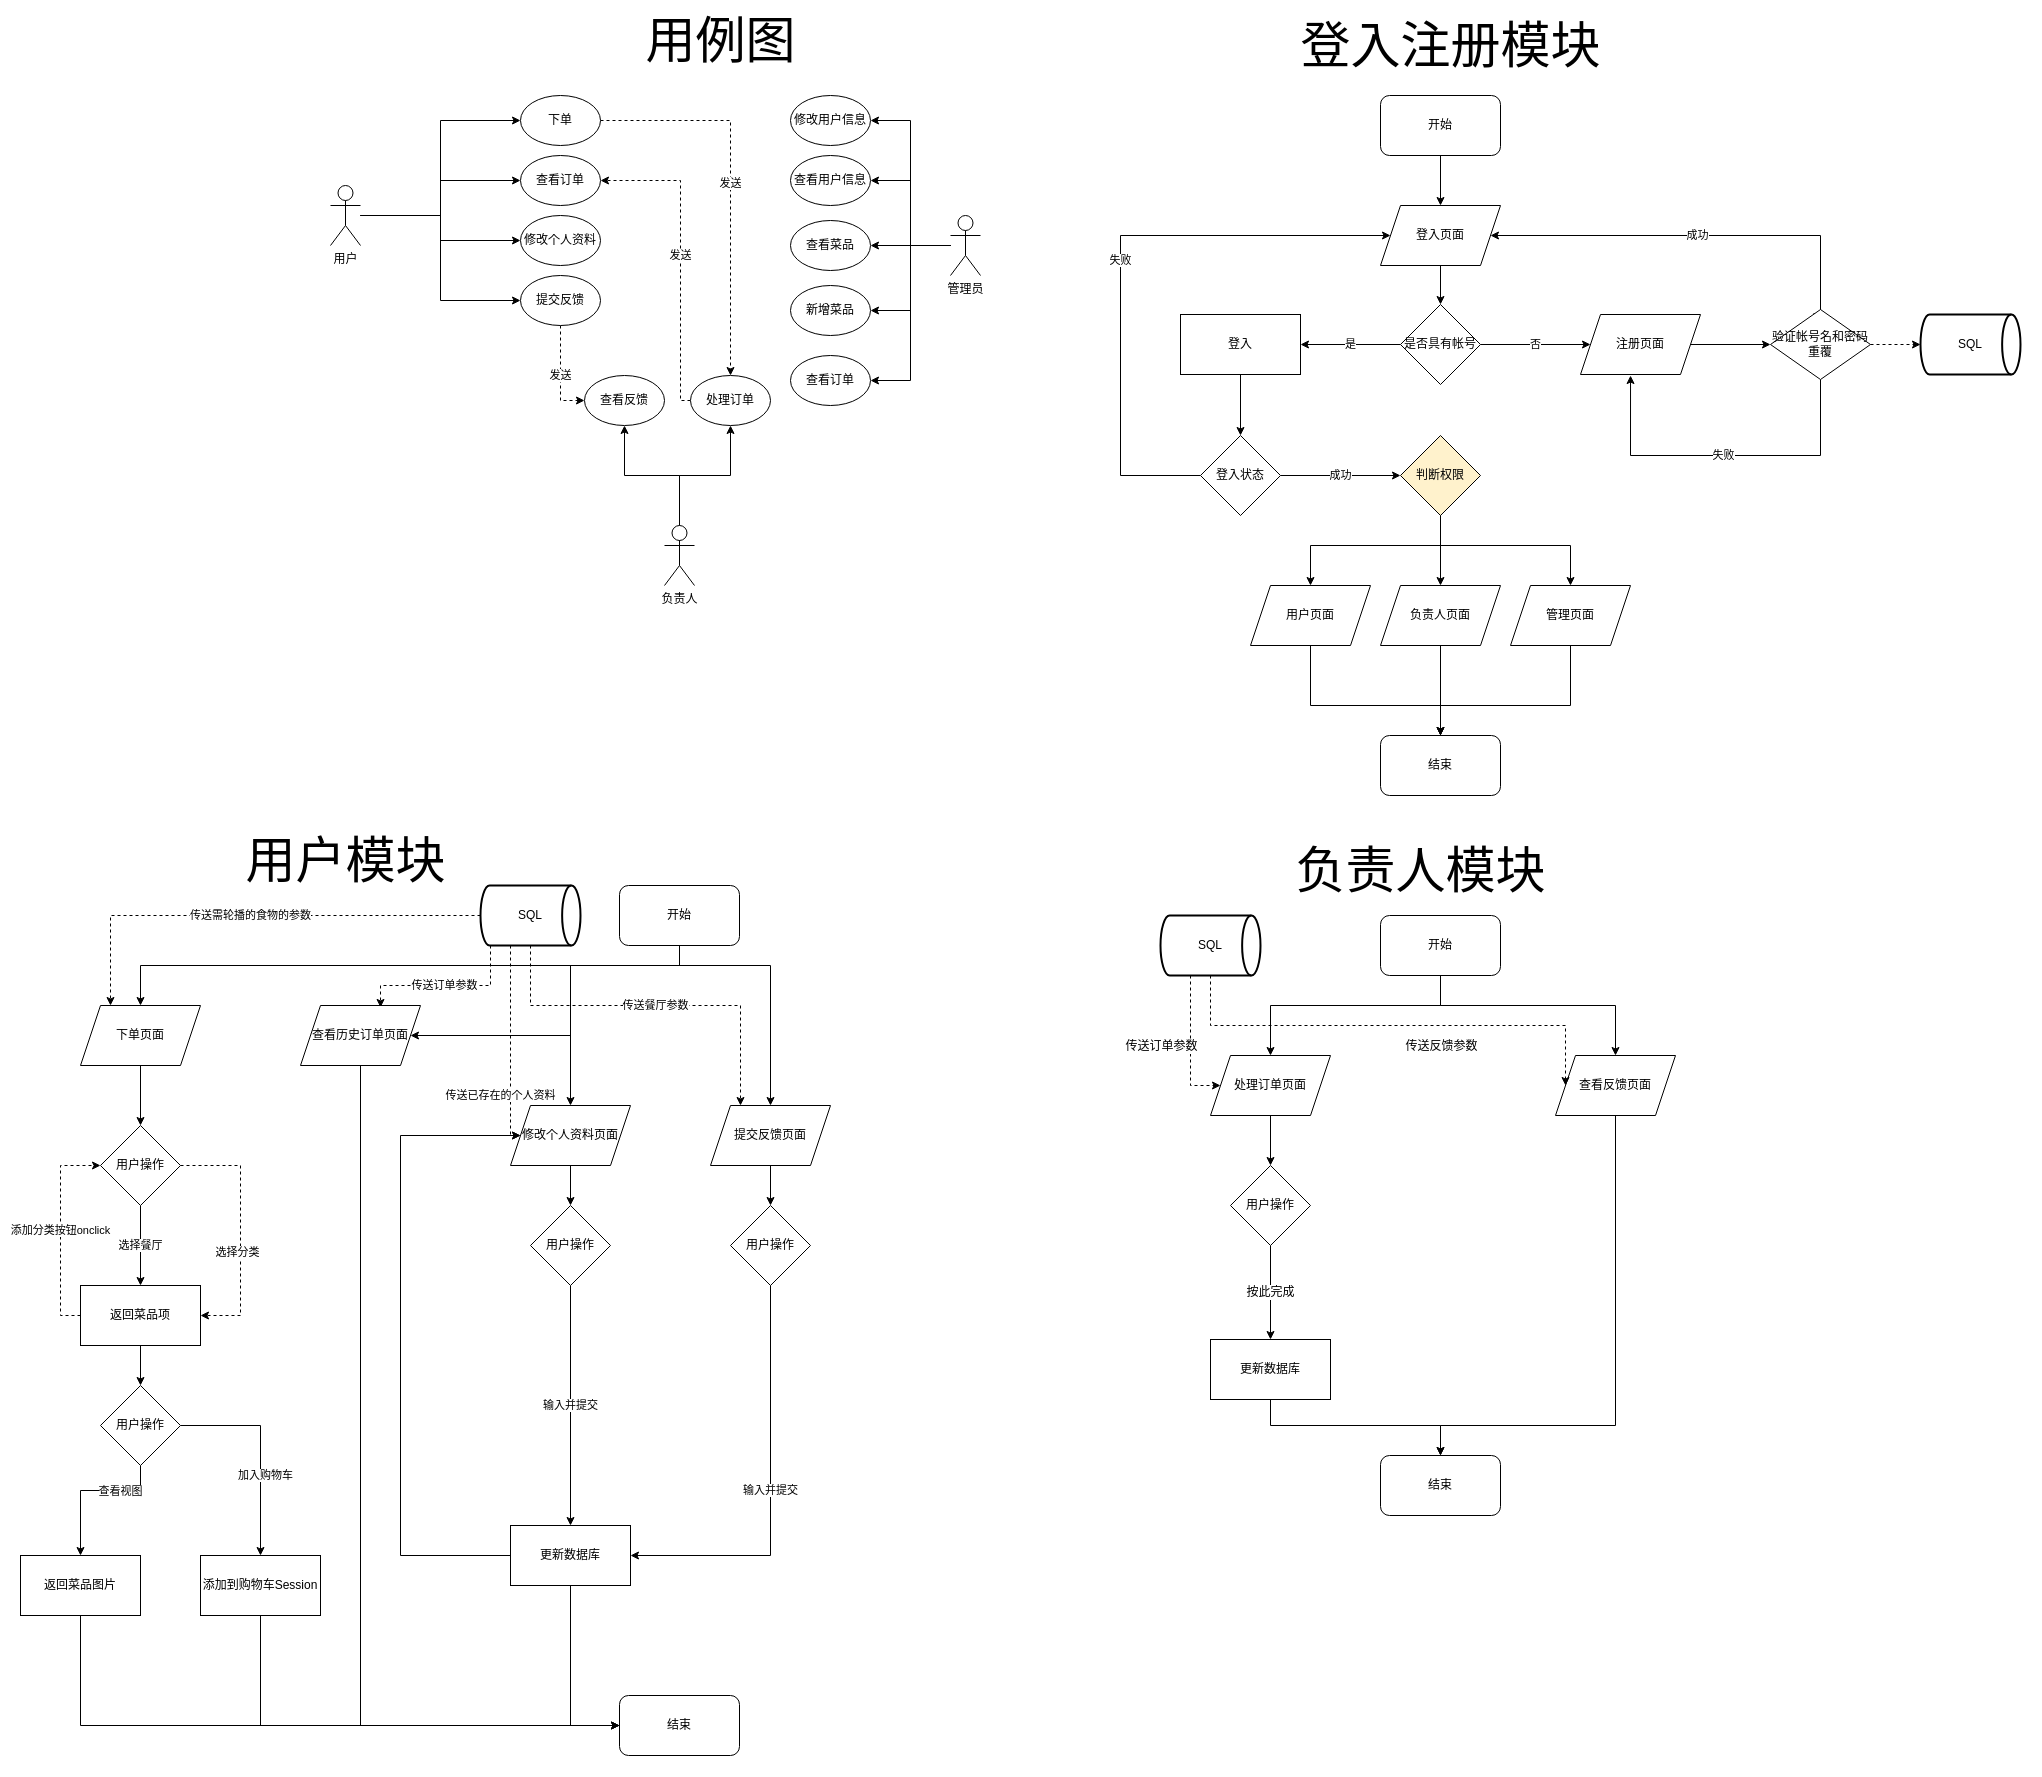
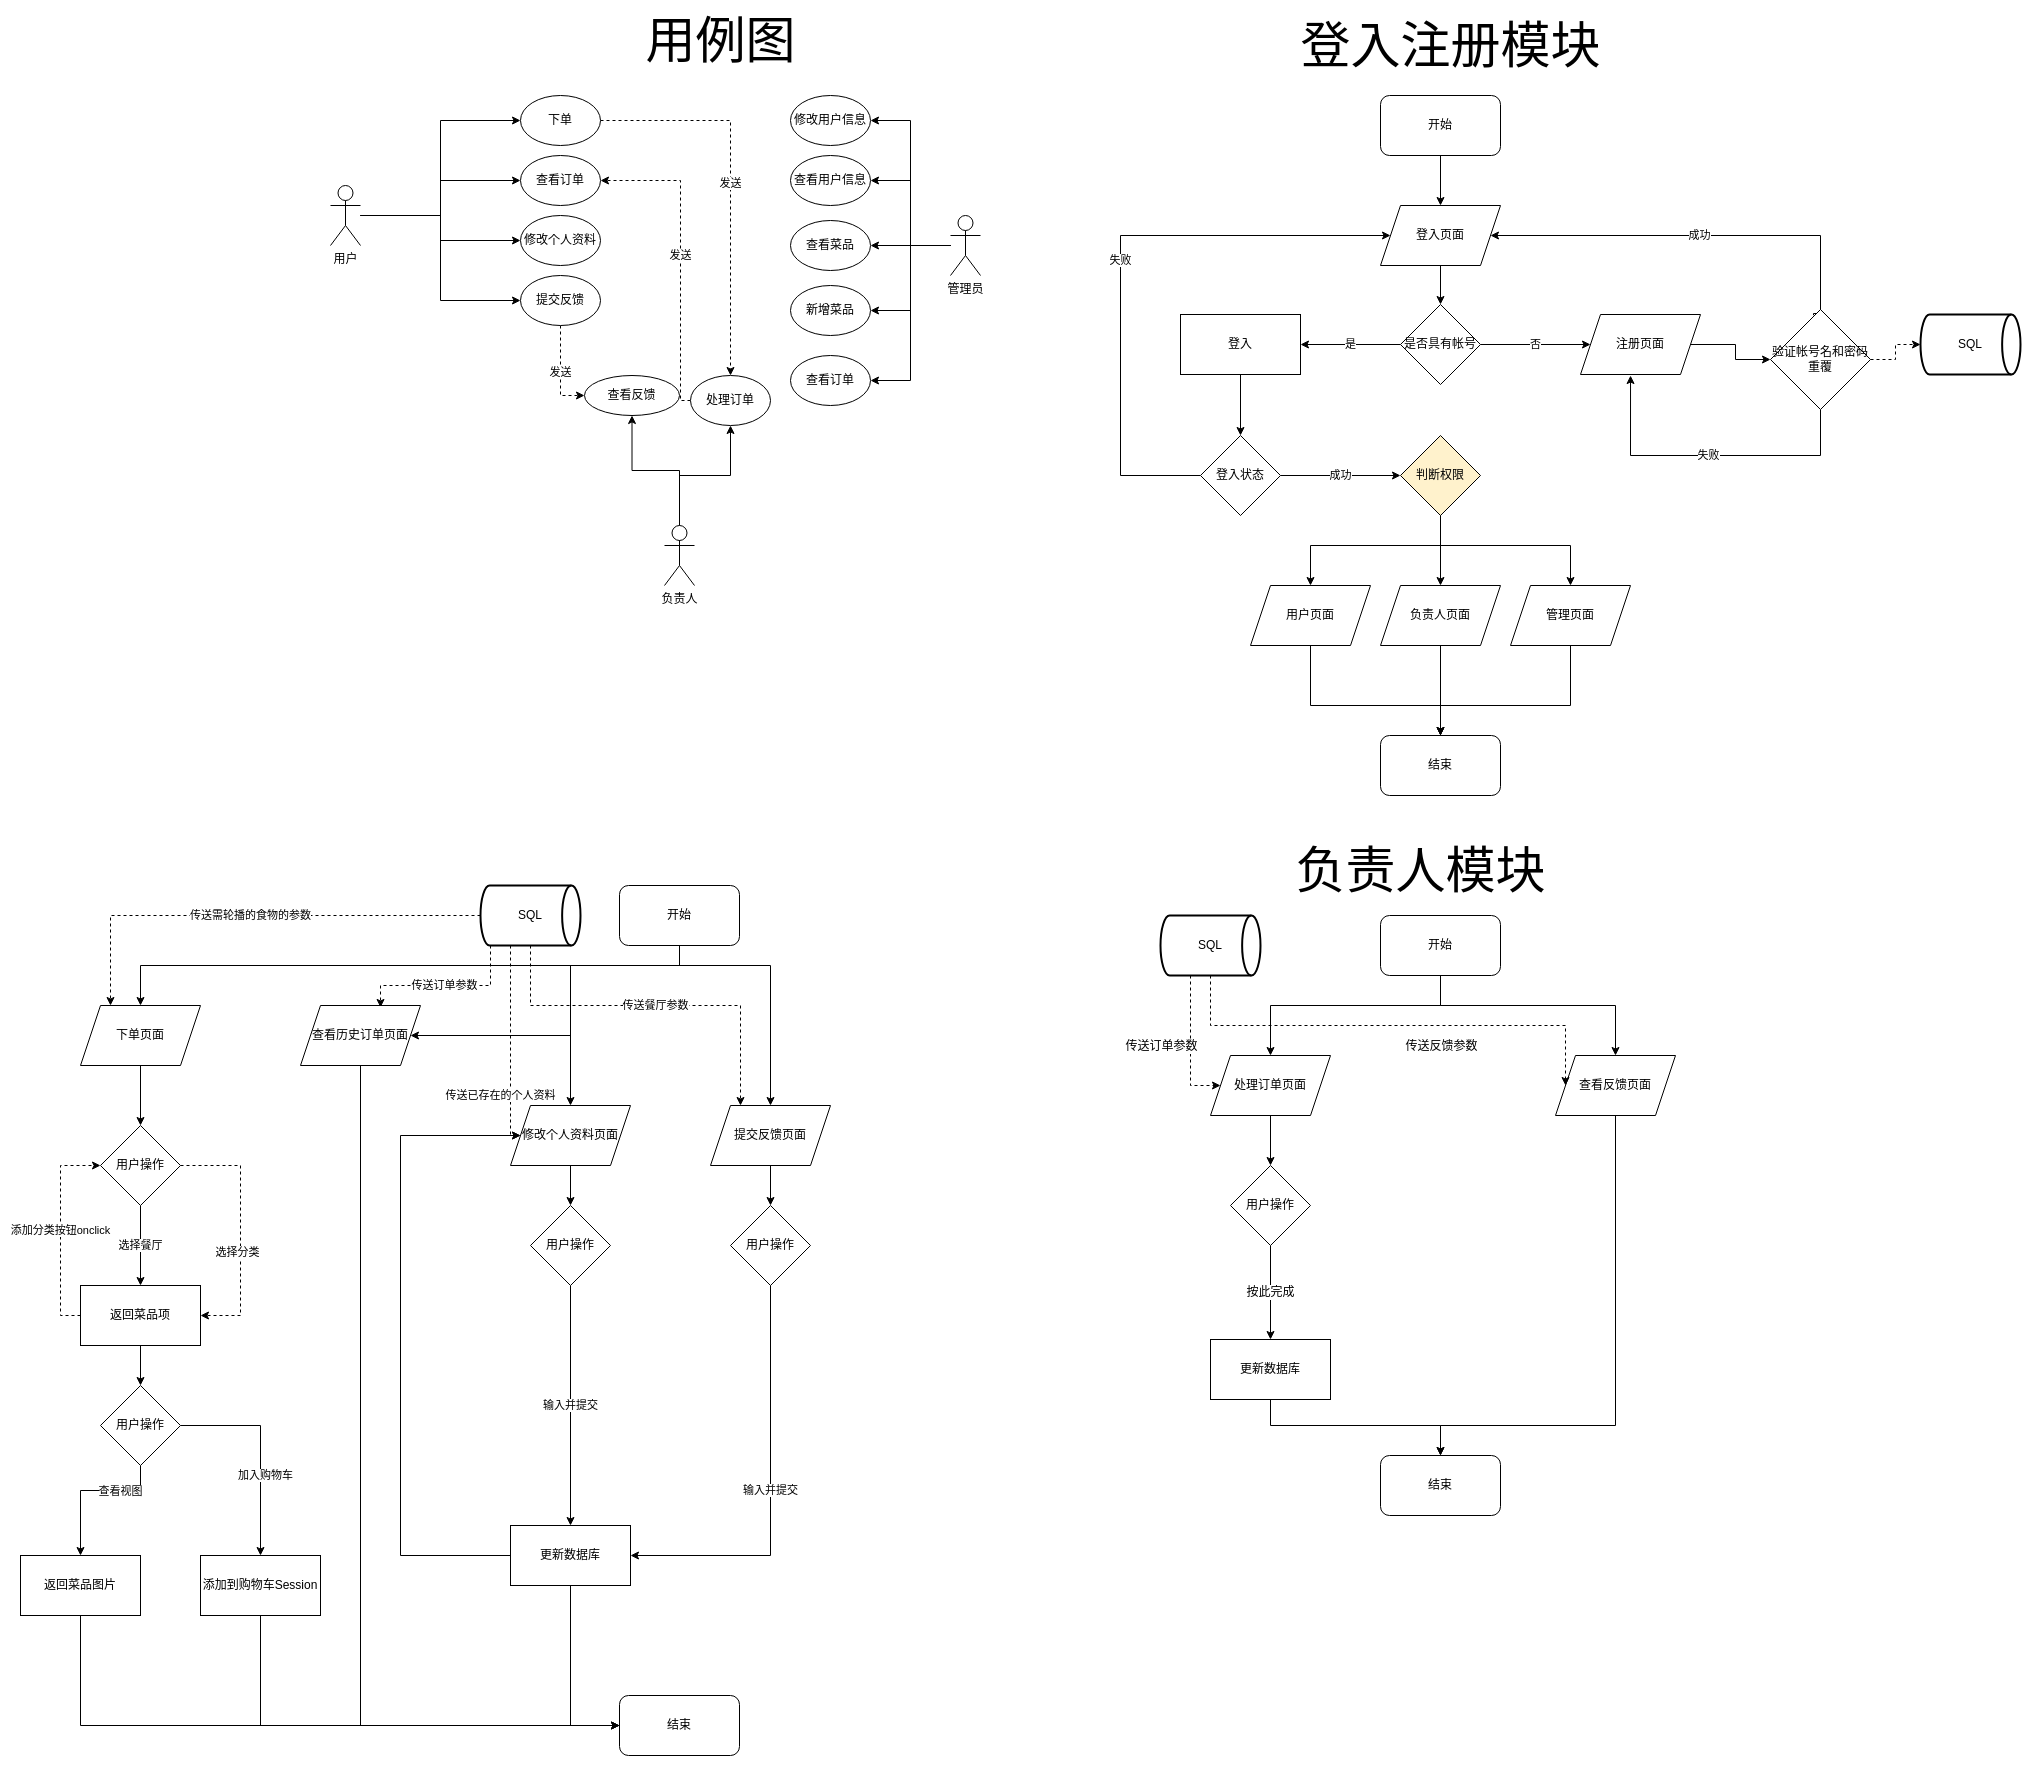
node "验证帐号名和密码重覆": size 100x70 -> 100x100
node "查看反馈": size 80x50 -> 95x40
node "用户模块": removed
